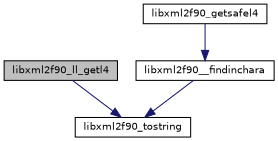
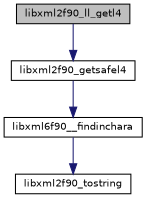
node "libxml2f90__findinchara": label "libxml2f90__findinchara" -> "libxml6f90__findinchara"
edge "libxml2f90_ll_getl4" -> "libxml2f90_tostring": now "libxml2f90_ll_getl4" -> "libxml2f90_getsafel4"
